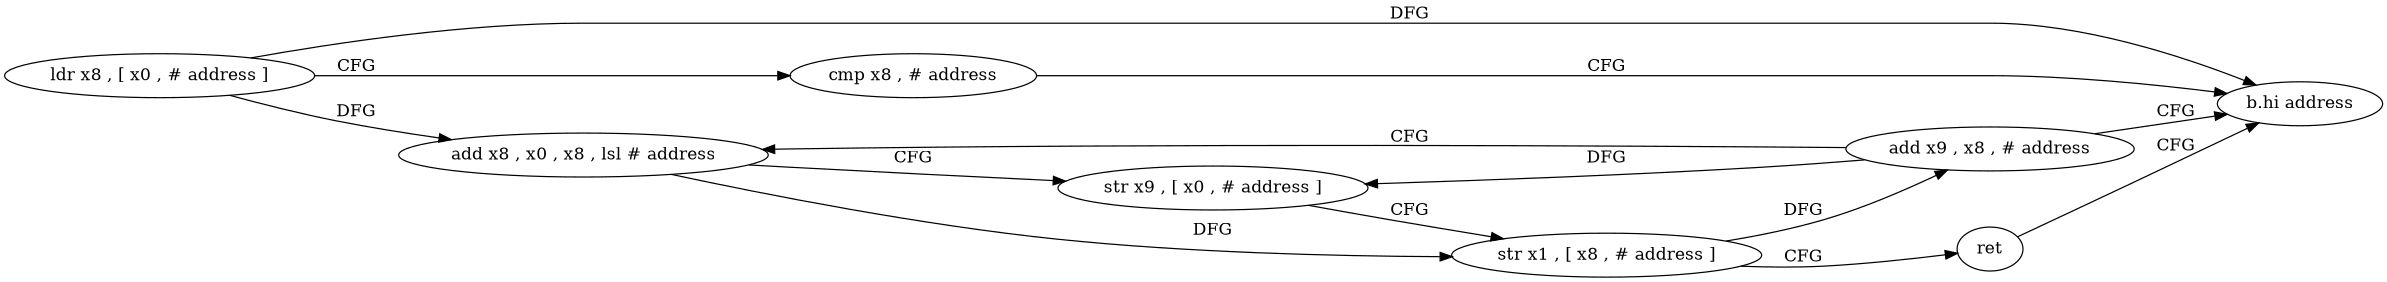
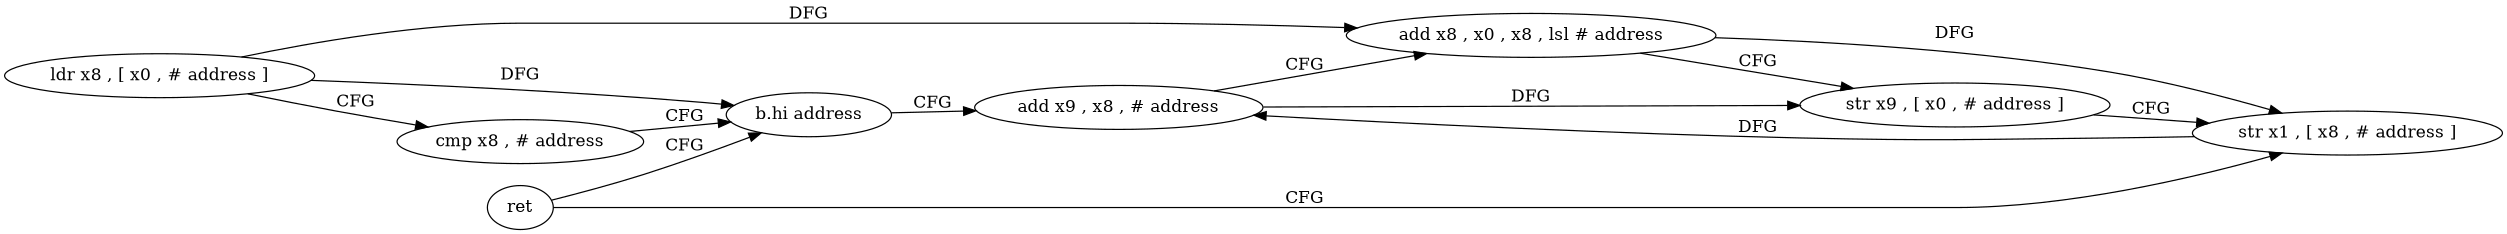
edge "add x9 , x8 , # address" -> "b.hi address": reversed
edge "str x1 , [ x8 , # address ]" -> "ret": reversed
